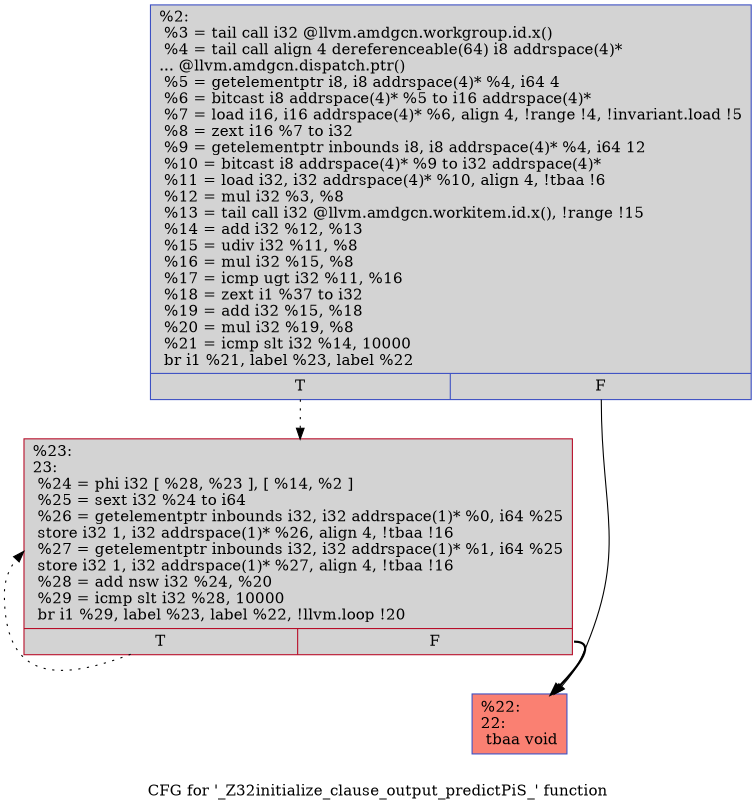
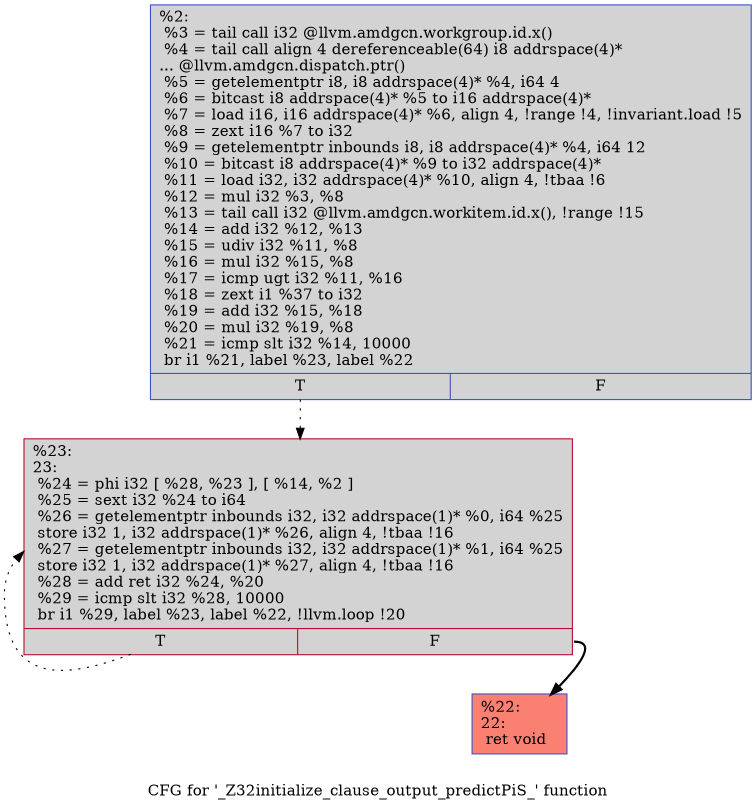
edge "%2:" -> "%22:": removed
node "%23:": text "%28 = add nsw i32 %24, %20" -> "%28 = add ret i32 %24, %20"
node "%22:": text "tbaa void" -> "ret void"
